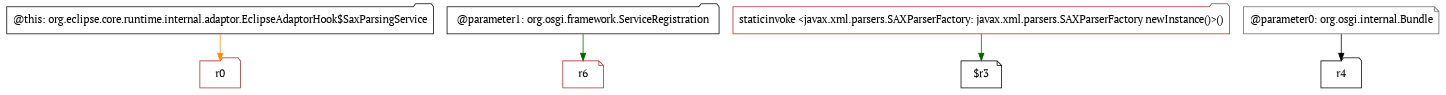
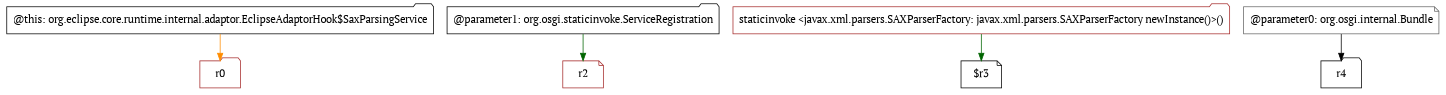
node "@parameter1: org.osgi.framework.ServiceRegistration": label "@parameter1: org.osgi.framework.ServiceRegistration" -> "@parameter1: org.osgi.staticinvoke.ServiceRegistration"
node "r6": label "r6" -> "r2"
